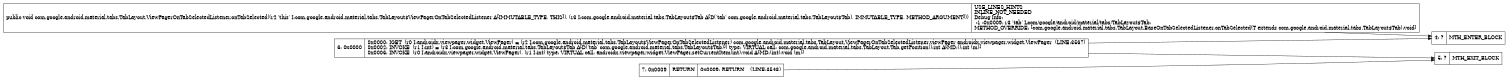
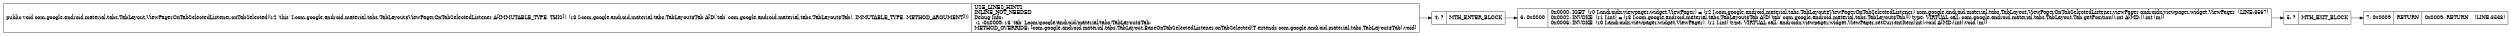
edge "6: 0x0000" -> "4: ?": reversed
edge "7: 0x0009" -> "5: ?": reversed
node "7: 0x0009": text "0x0009: RETURN    (LINE:3548)" -> "0x0009: RETURN    (LINE:3568)"
